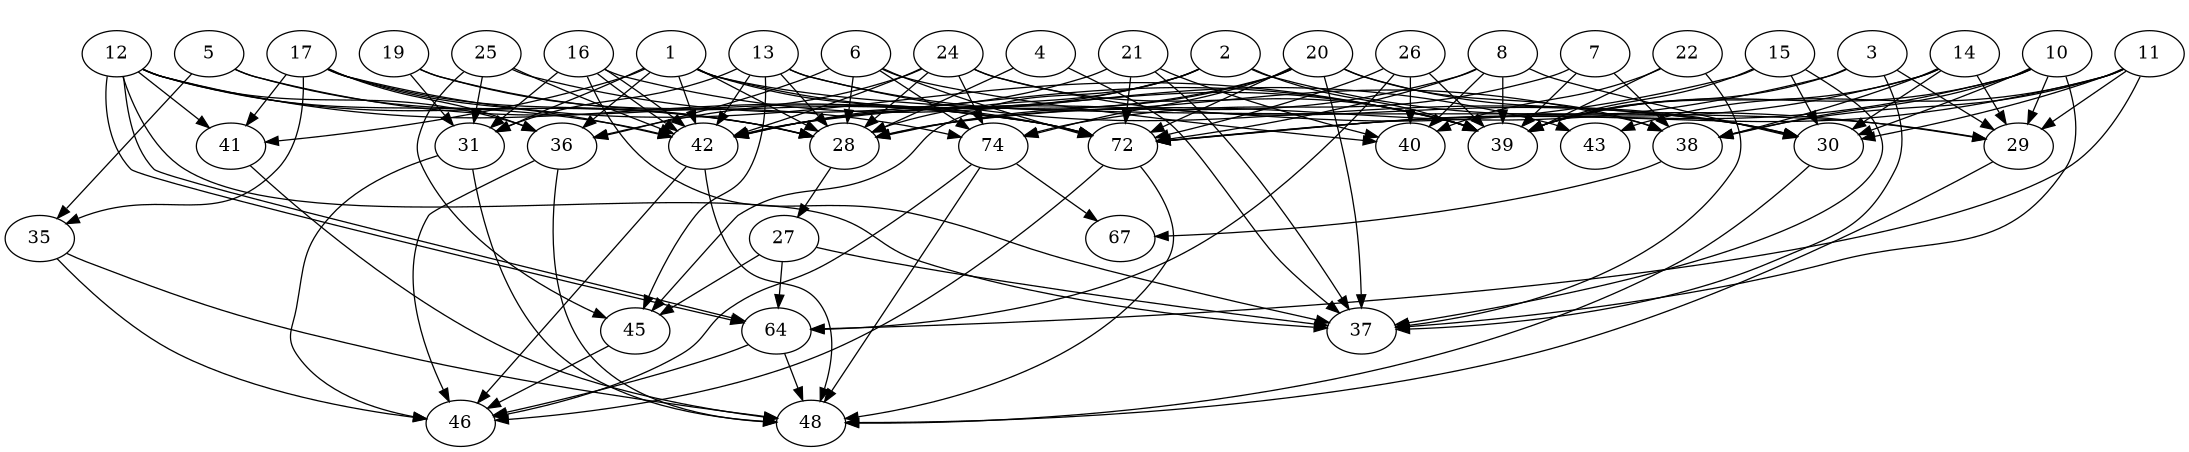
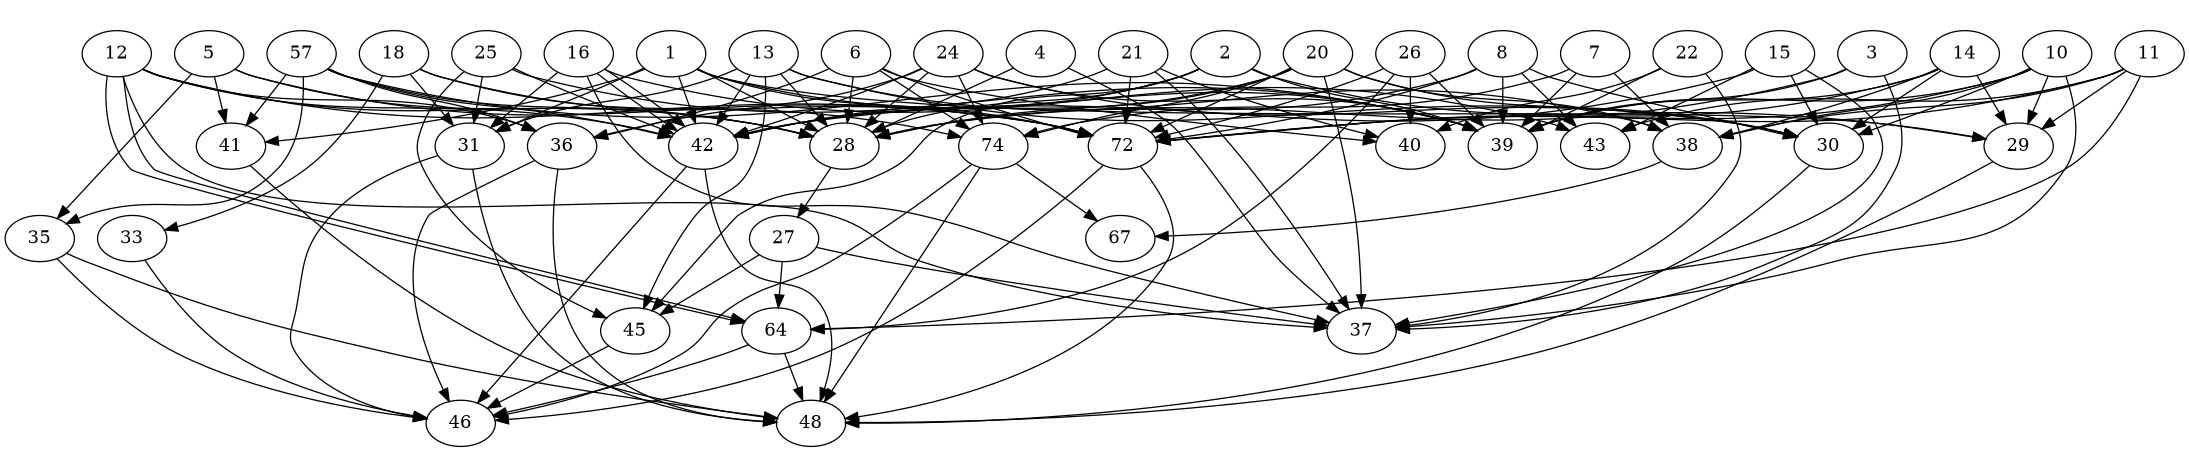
node "17": label "17" -> "57"
node "19": label "19" -> "18"
edge "8" -> "40": now "8" -> "43"
edge "12" -> "41": now "5" -> "41"
edge "1" -> "36": removed
edge "3" -> "29": removed
edge "15" -> "39": now "15" -> "43"
edge "11" -> "30": removed
node "33": added
